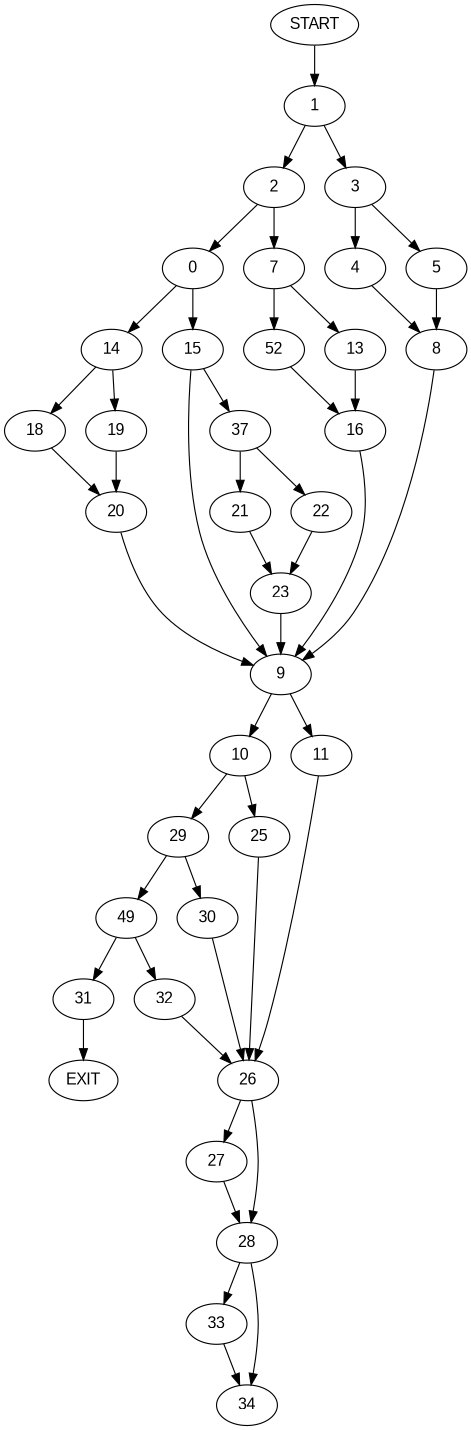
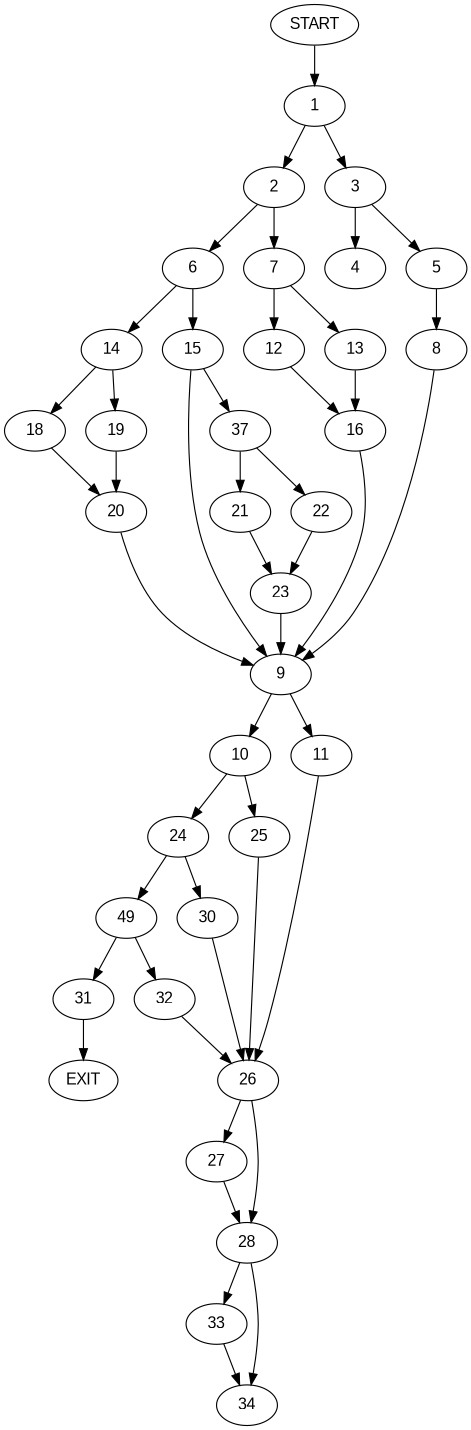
node "0": label "0" -> "6"
edge "4" -> "8": removed
node "52": label "52" -> "12"
node "29": label "29" -> "24"
